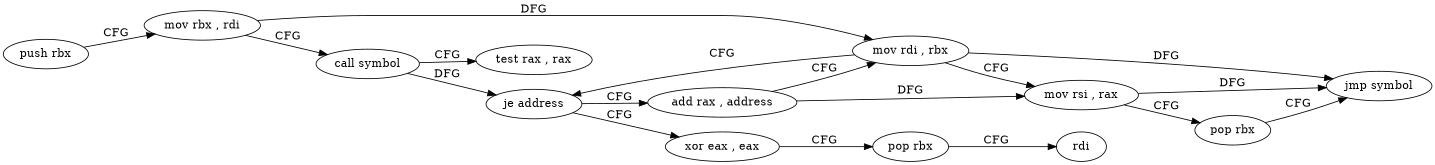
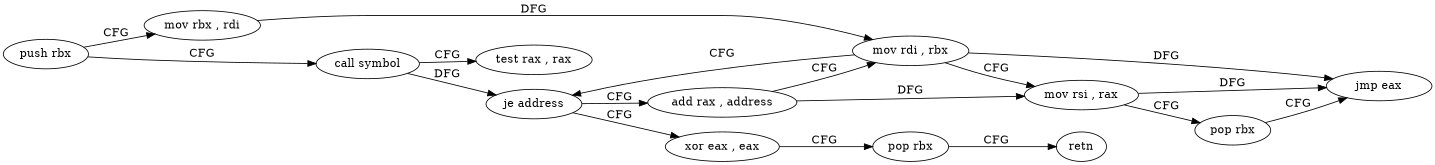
edge "mov rbx , rdi" -> "call symbol": now "push rbx" -> "call symbol"
node "jmp symbol": label "jmp symbol" -> "jmp eax"
node "rdi": label "rdi" -> "retn"
